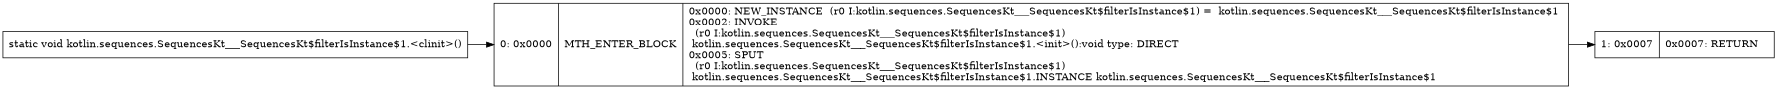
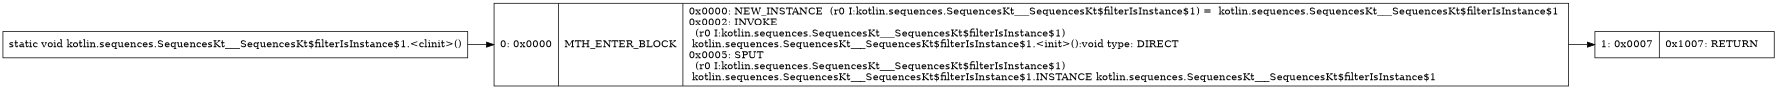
node "1: 0x0007": text "0x0007: RETURN" -> "0x1007: RETURN"
